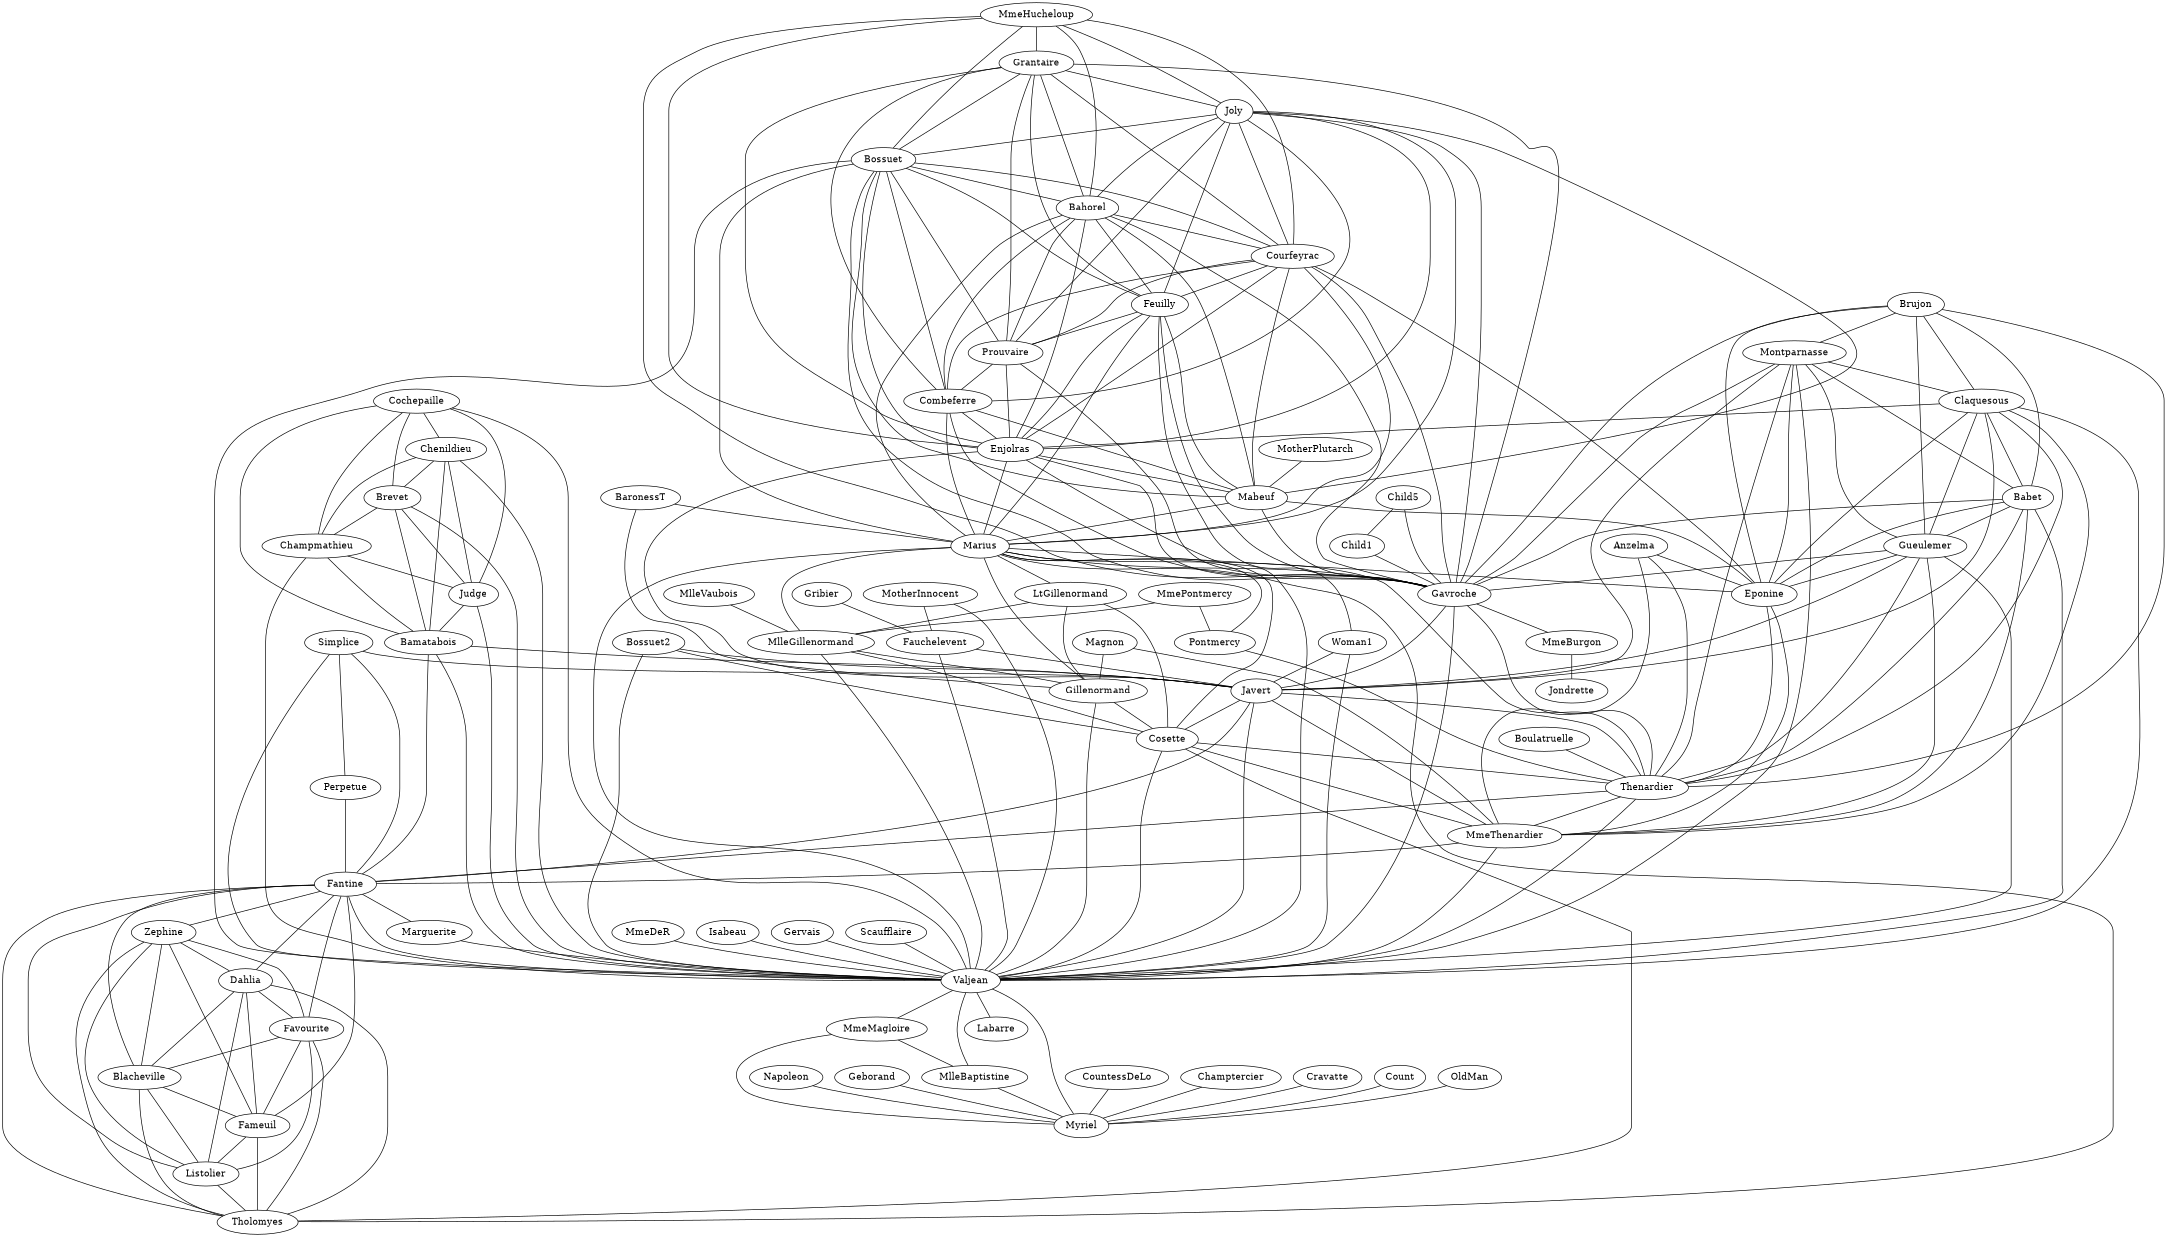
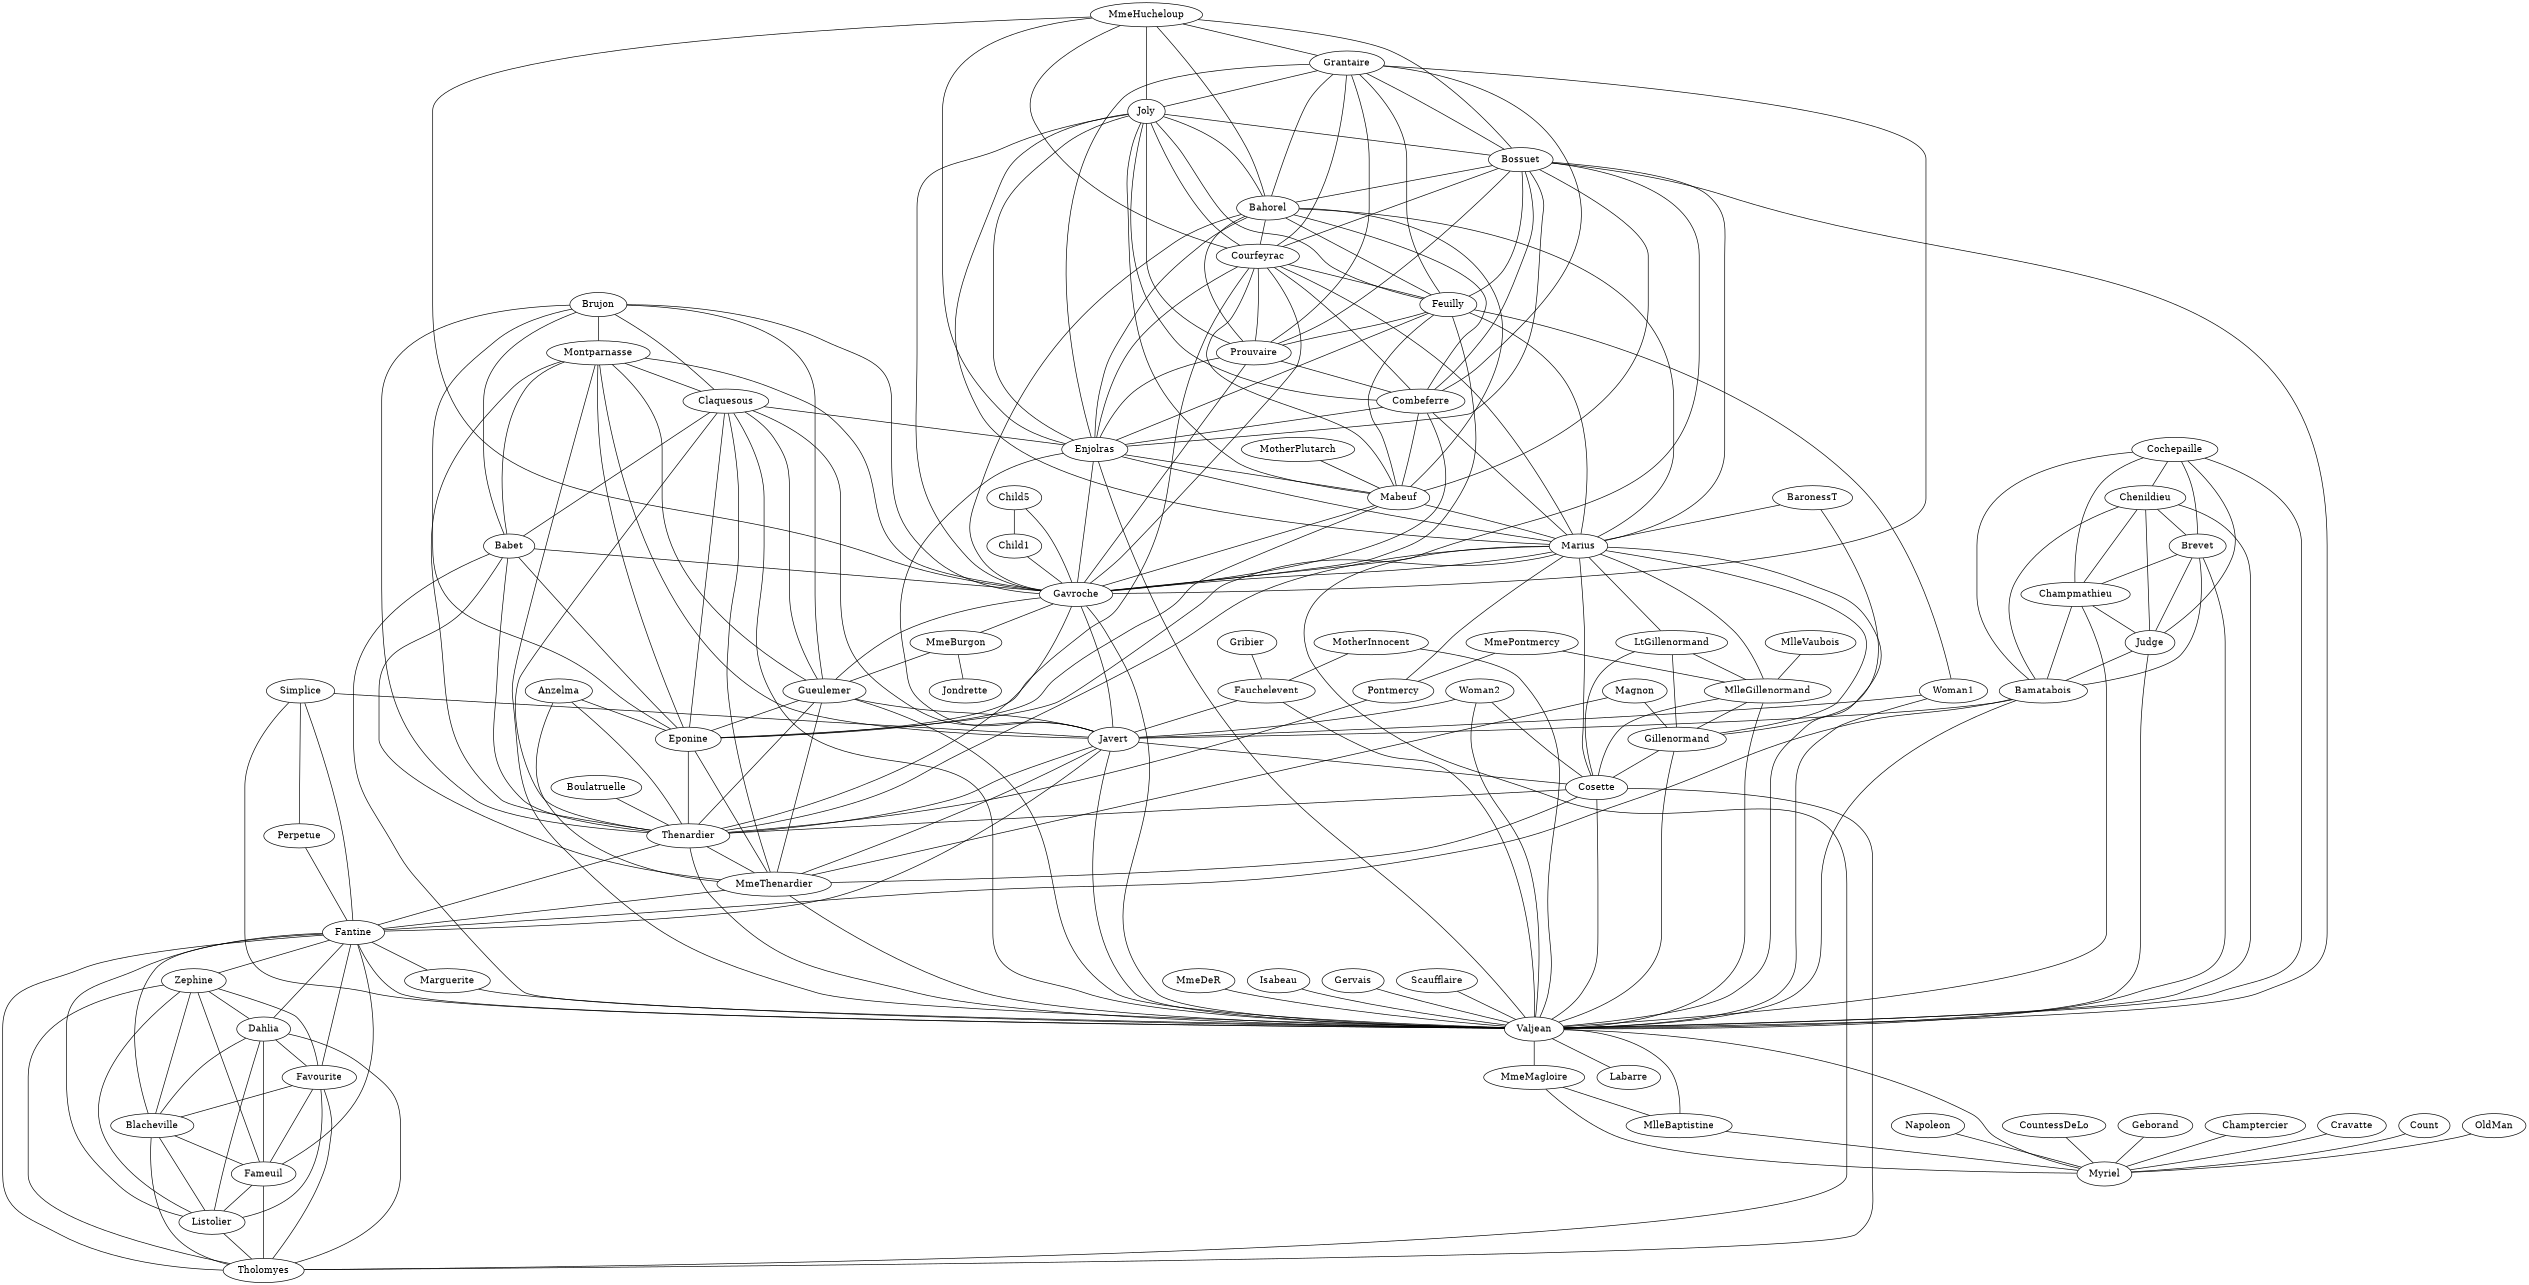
edge "Babet" -- "Gueulemer": now "MmeBurgon" -- "Gueulemer"
node "Bossuet2": label "Bossuet2" -> "Woman2"
